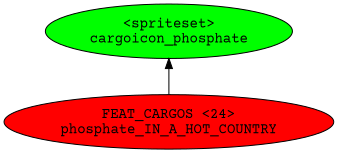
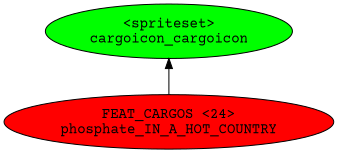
node "<spriteset> cargoicon_phosphate": label "<spriteset> cargoicon_phosphate" -> "<spriteset> cargoicon_cargoicon"
